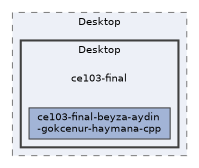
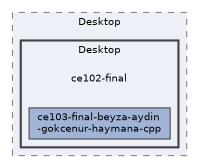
node "ce103-final": label "ce103-final" -> "ce102-final"
